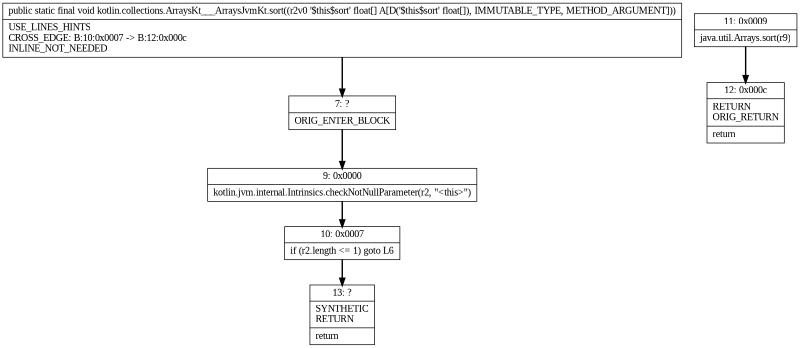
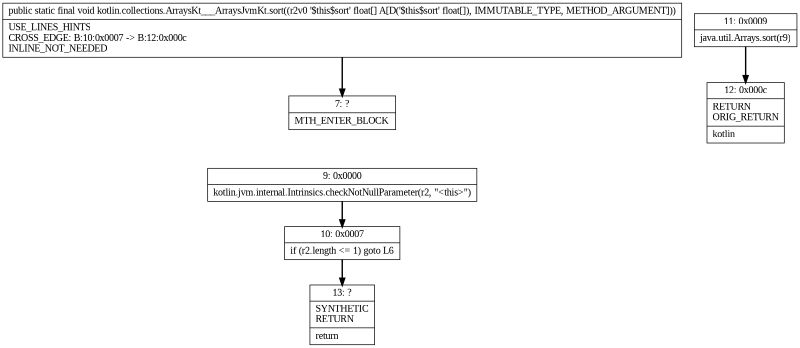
node "7: ?": text "ORIG_ENTER_BLOCK" -> "MTH_ENTER_BLOCK"
node "12: 0x000c": text "return" -> "kotlin"
edge "7: ?" -> "9: 0x0000": removed
